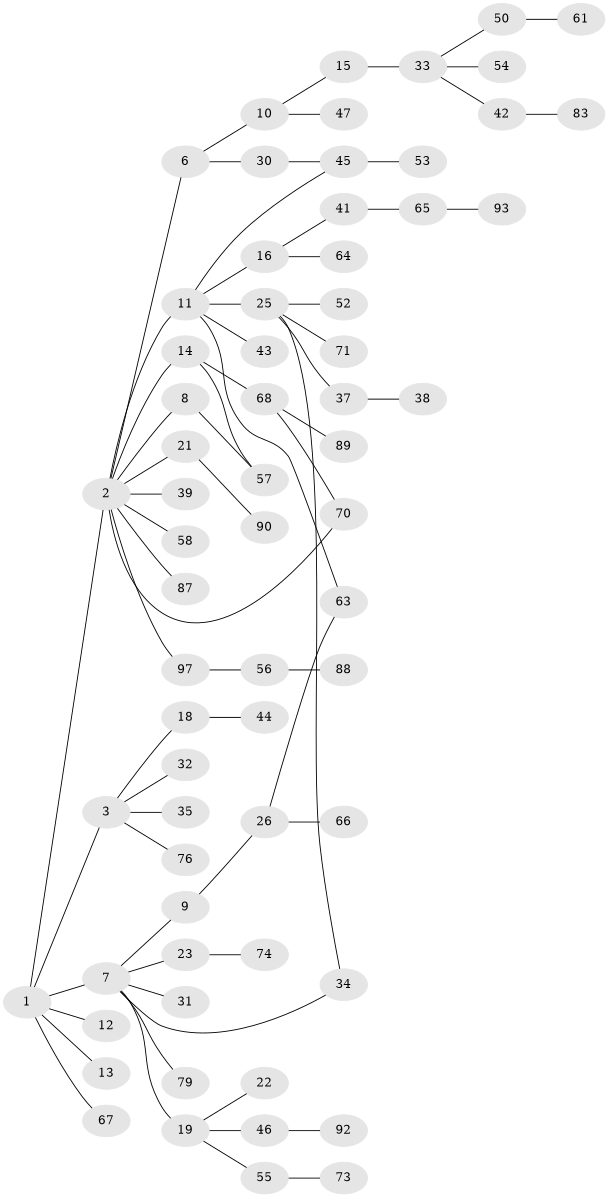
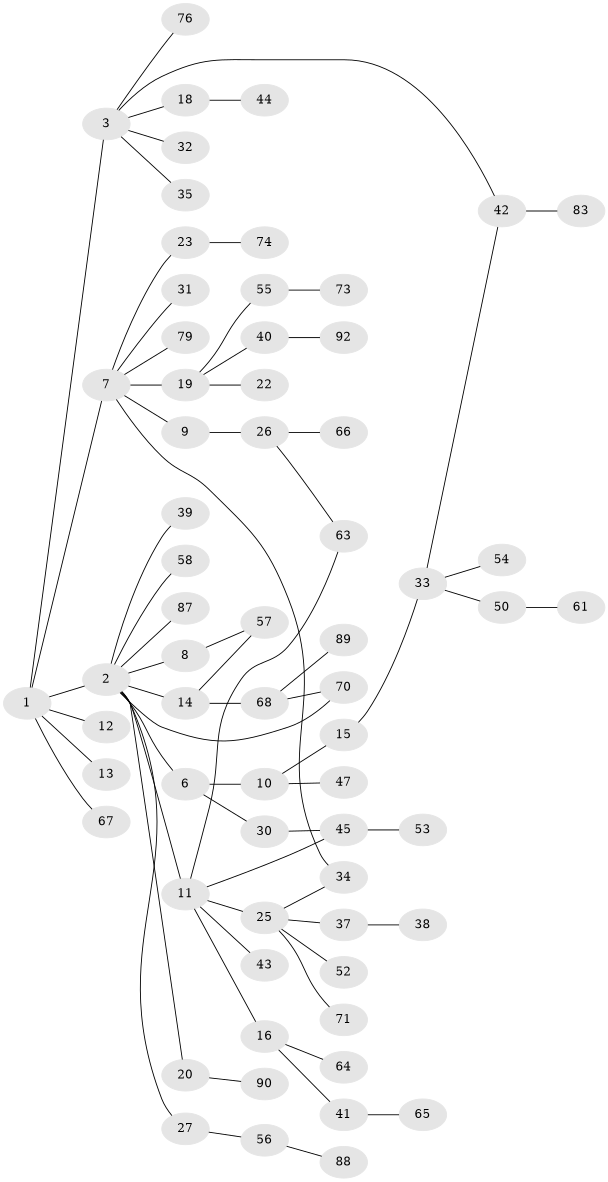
edge "3" -- "42": added
node "93": removed
node "21": label "21" -> "20"
node "97": label "97" -> "27"
node "46": label "46" -> "40"
